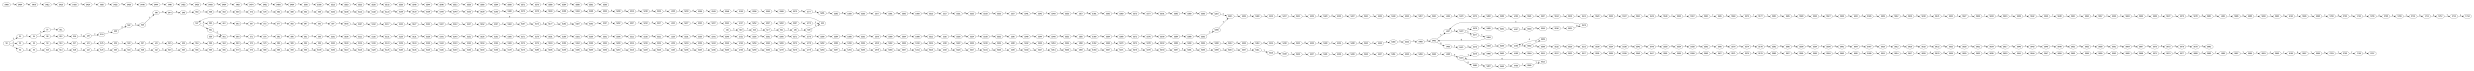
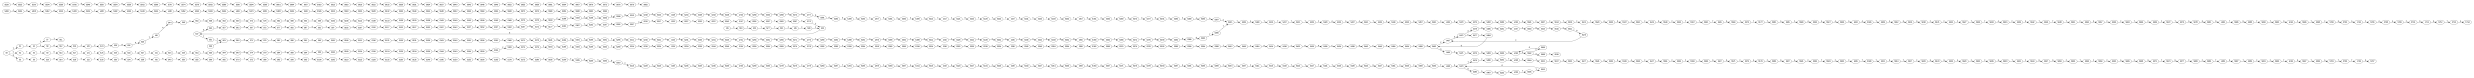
edge "S515" -> "S520": removed, label "G"
